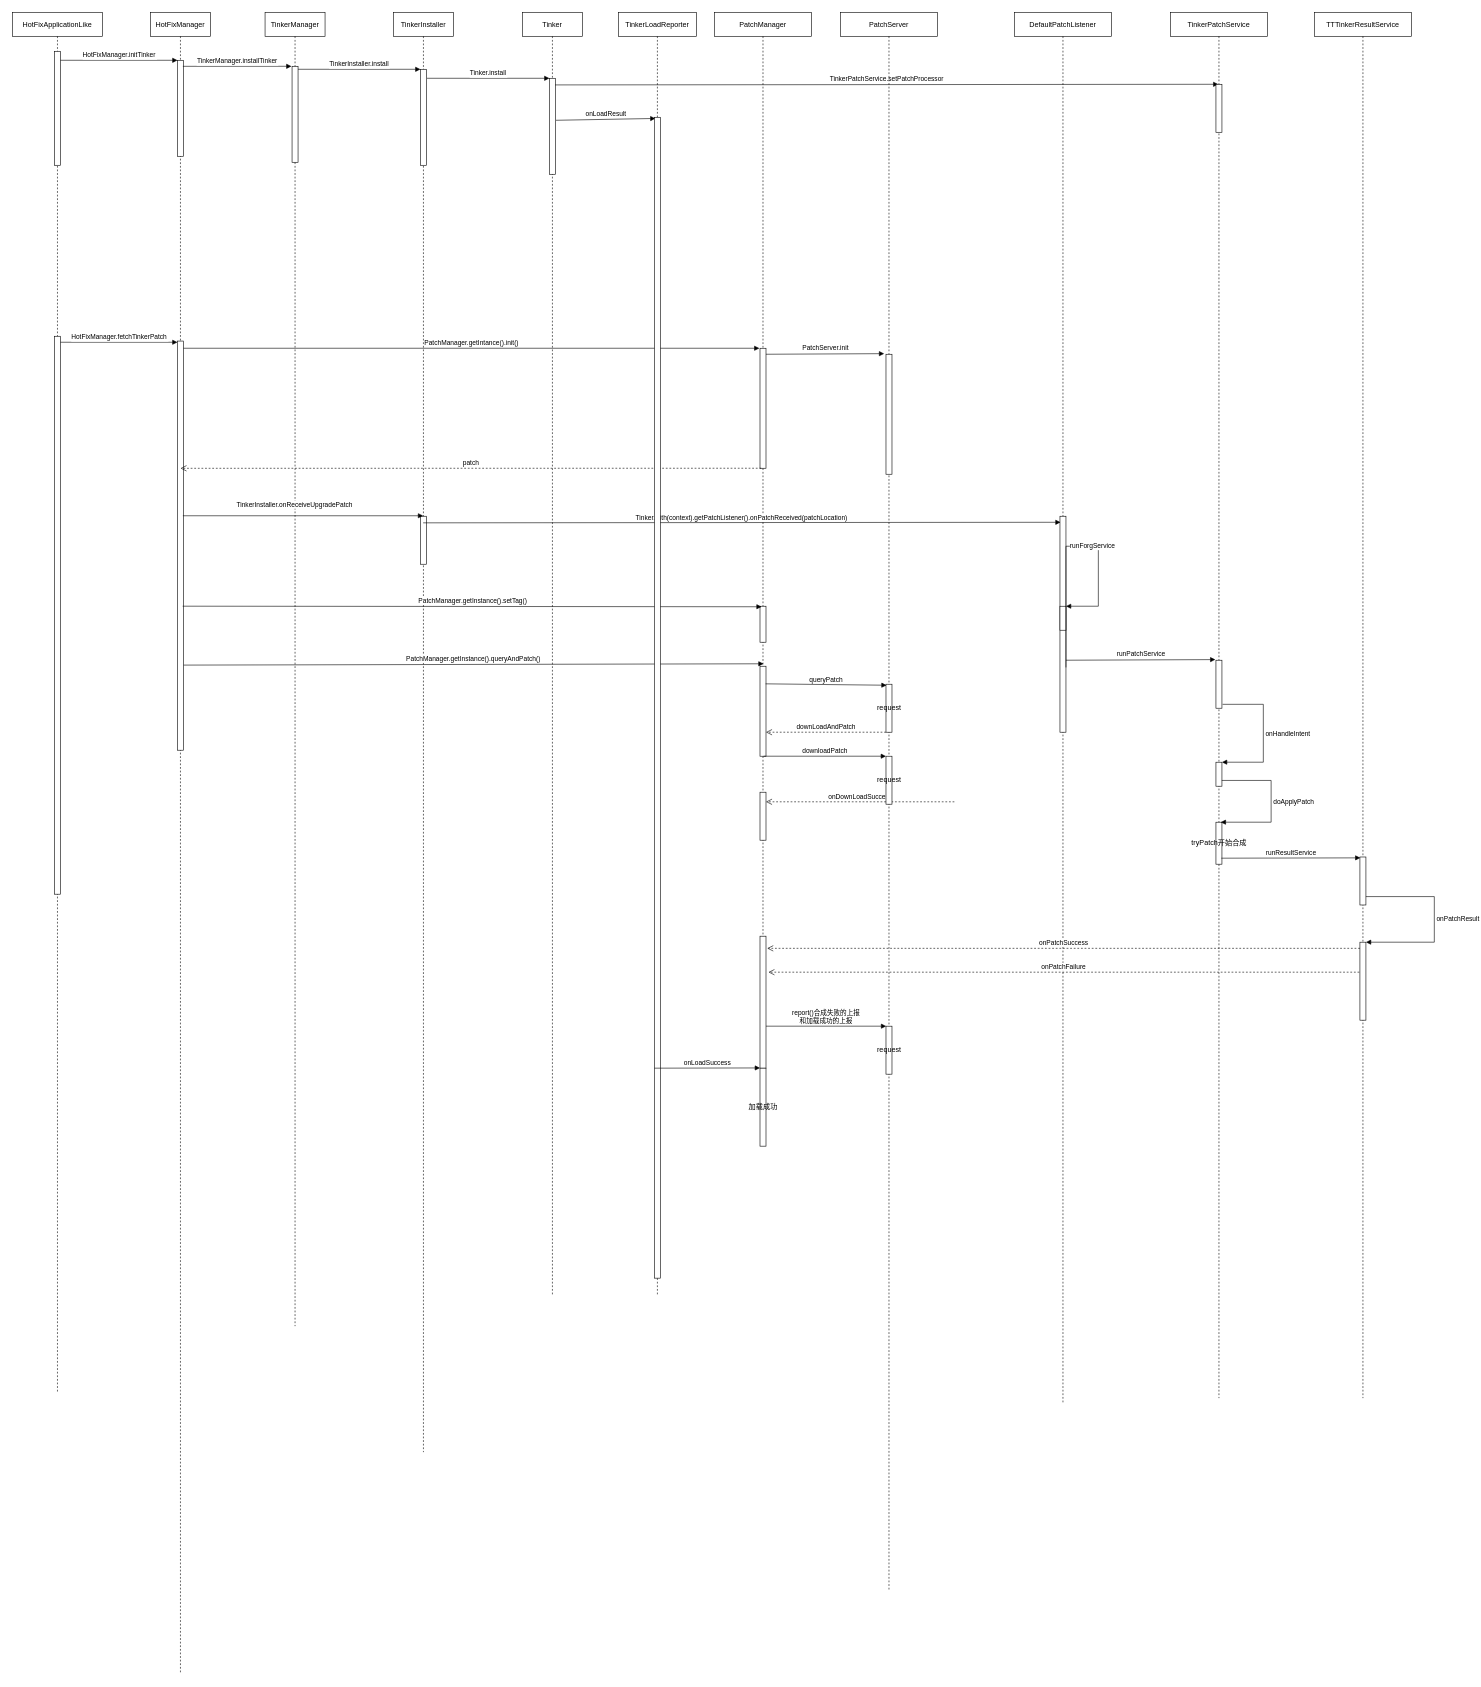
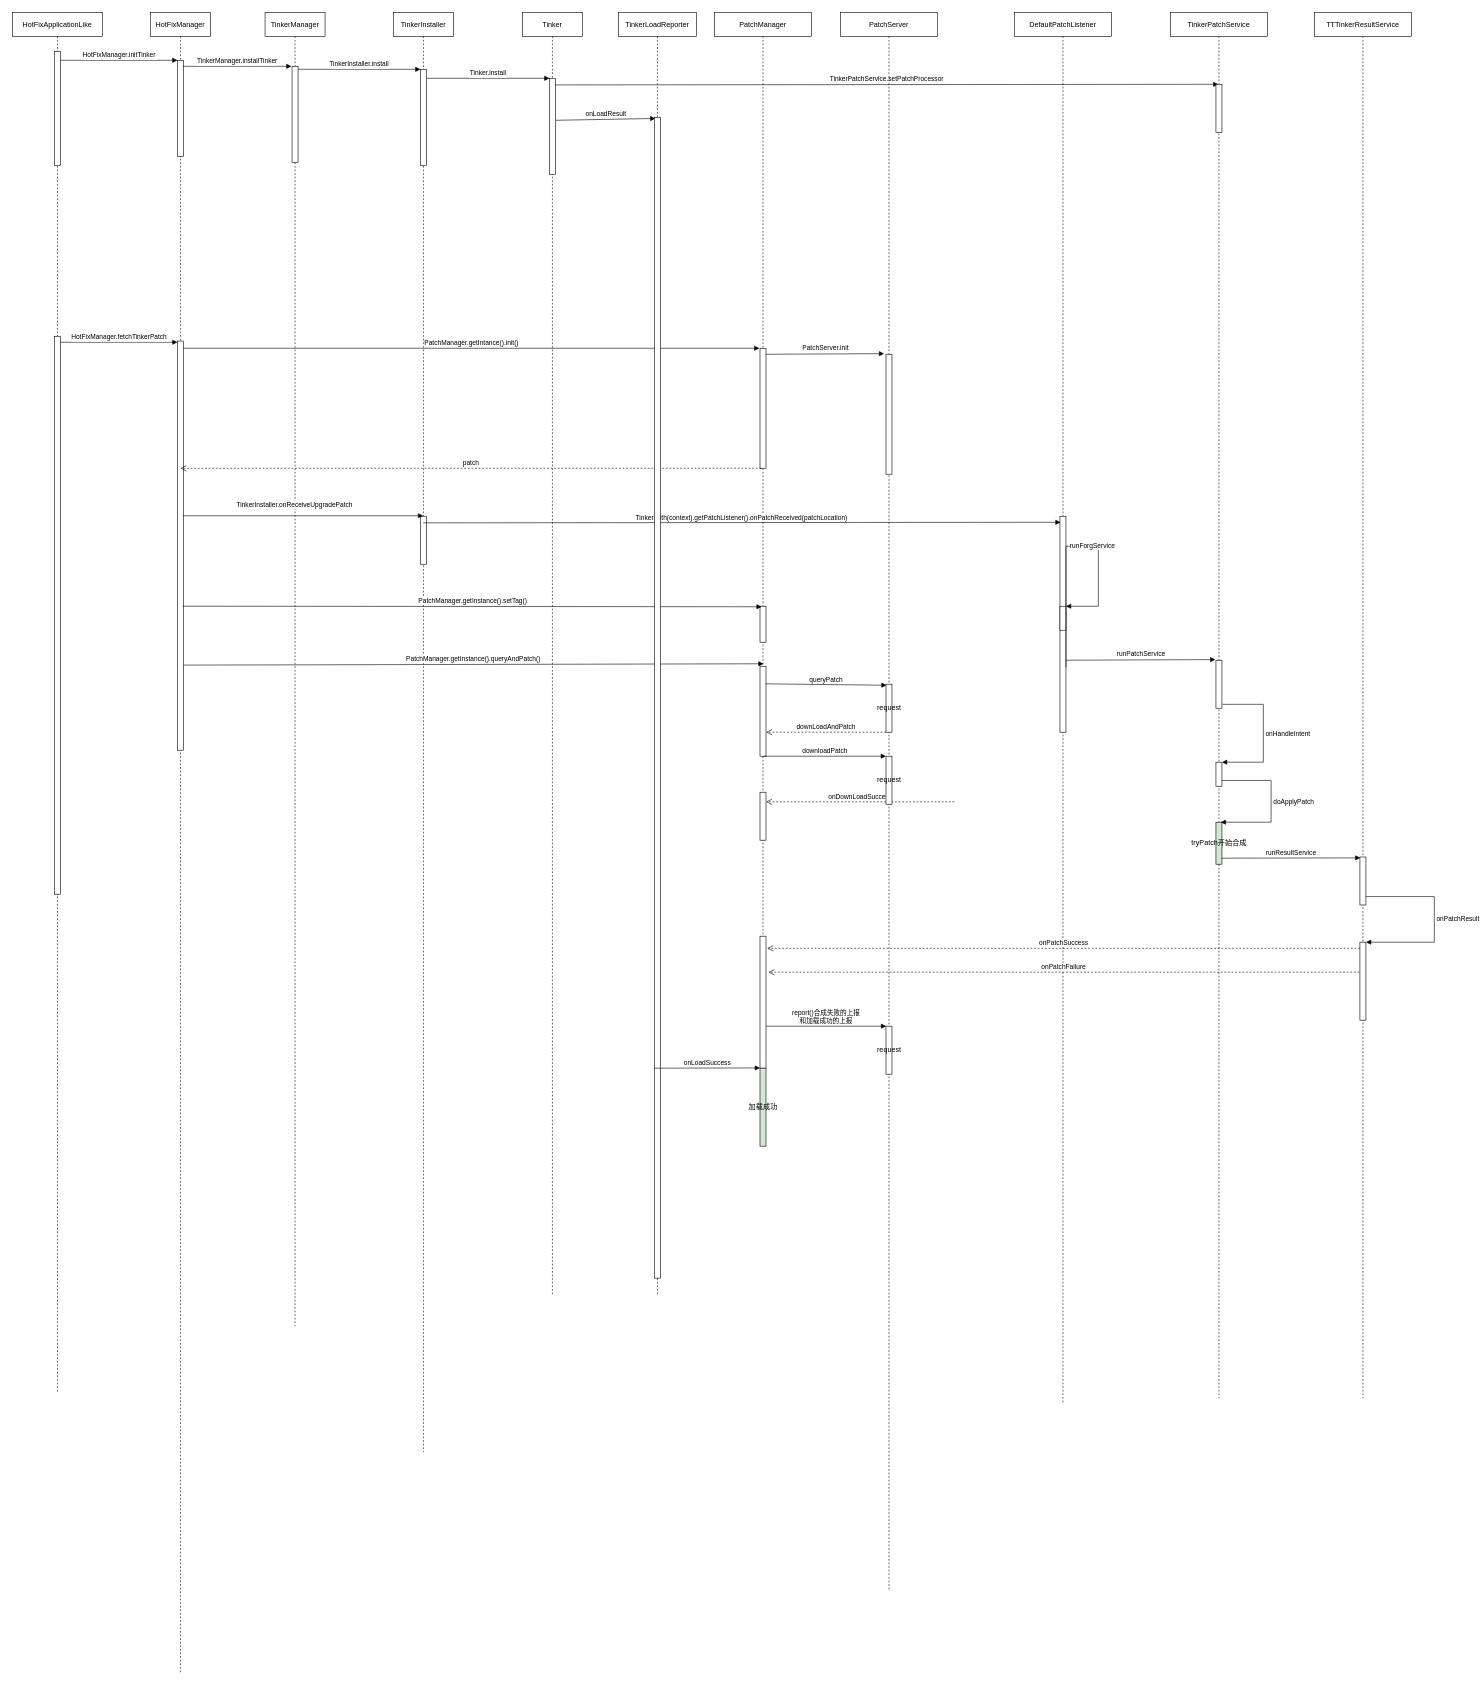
node "tryPatch开始合成": fillcolor #ffffff -> #d5e8d4
node "加载成功": fillcolor #ffffff -> #d5e8d4
